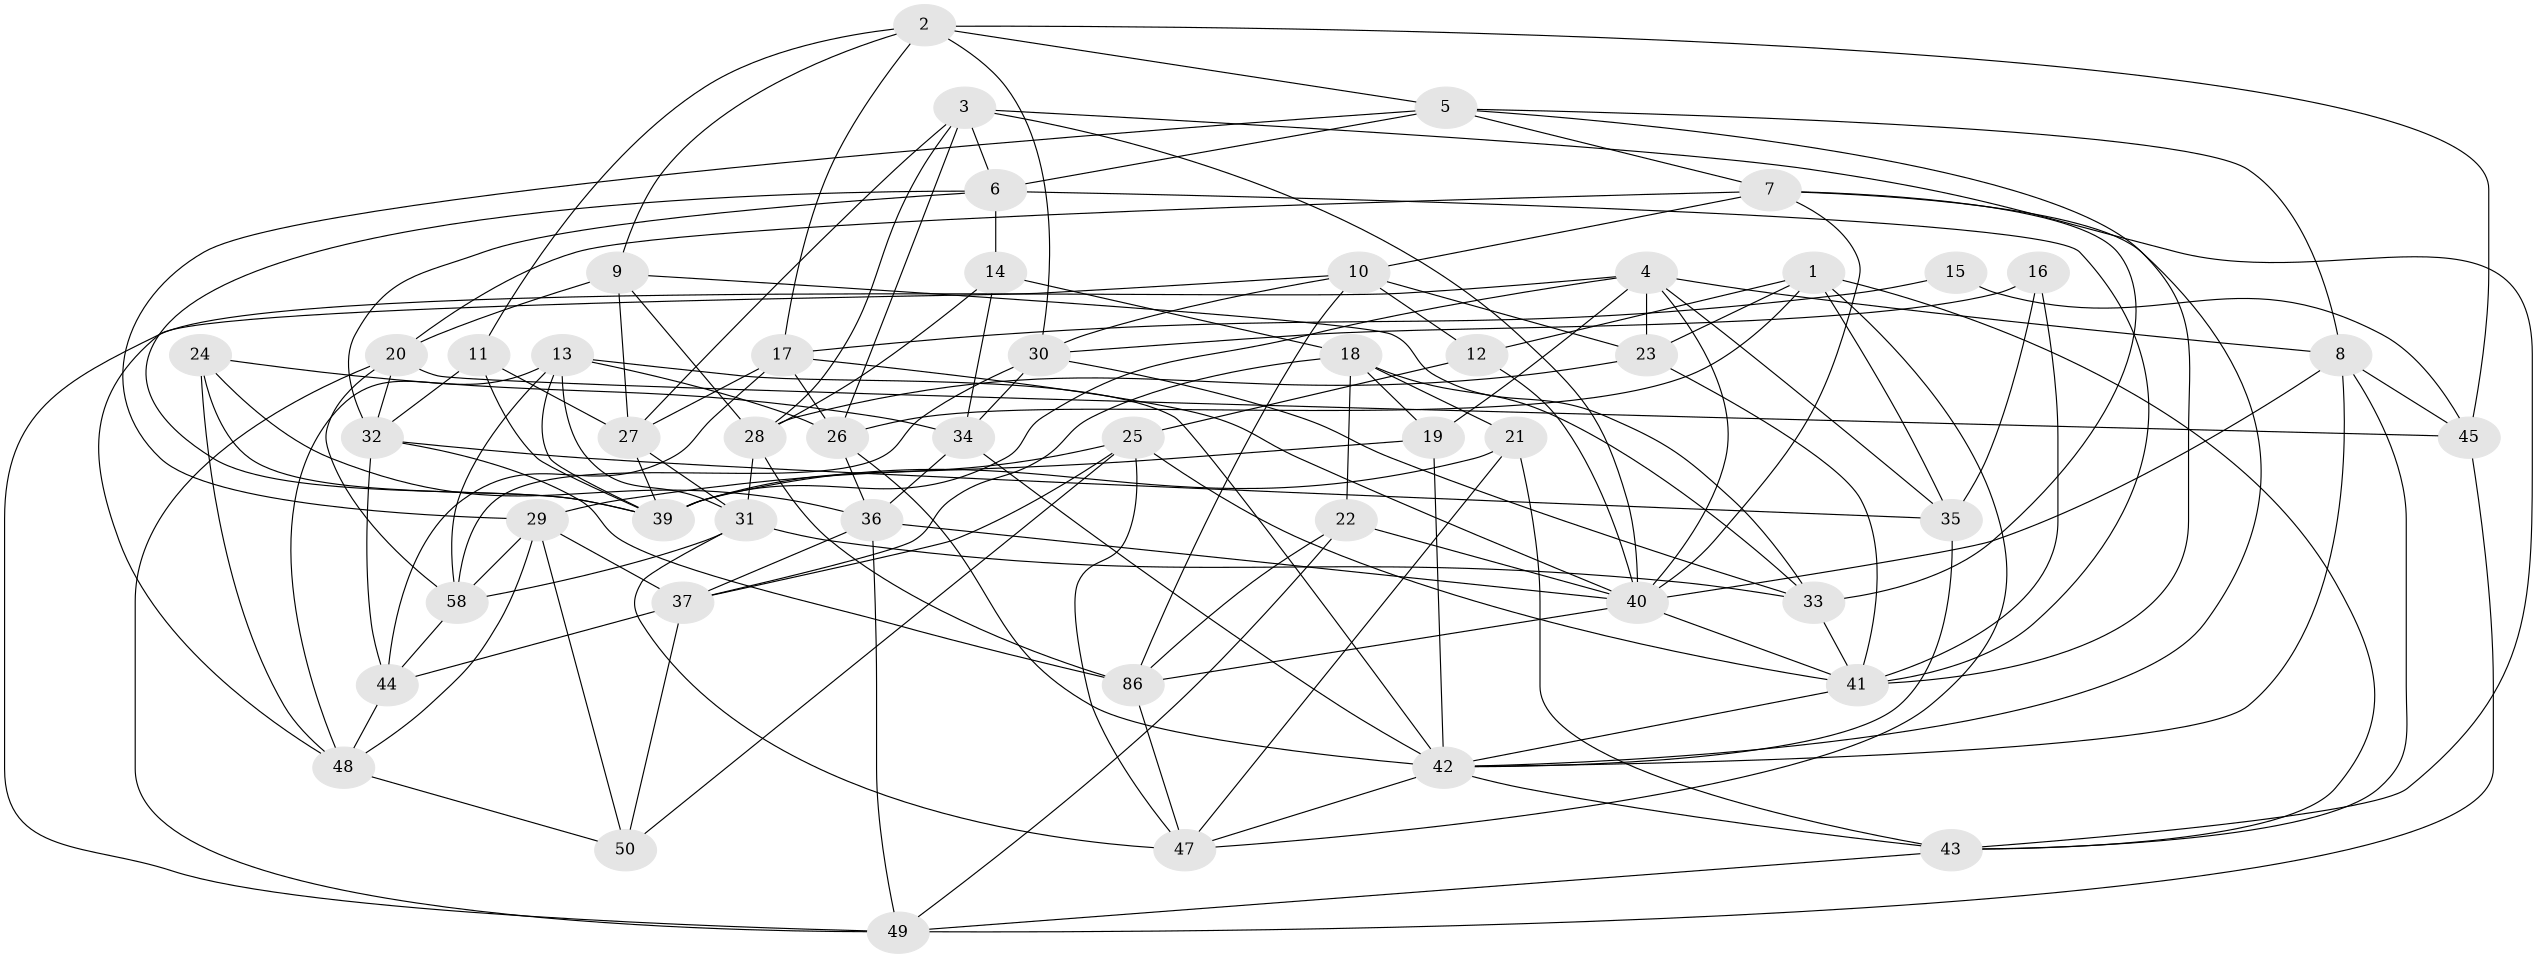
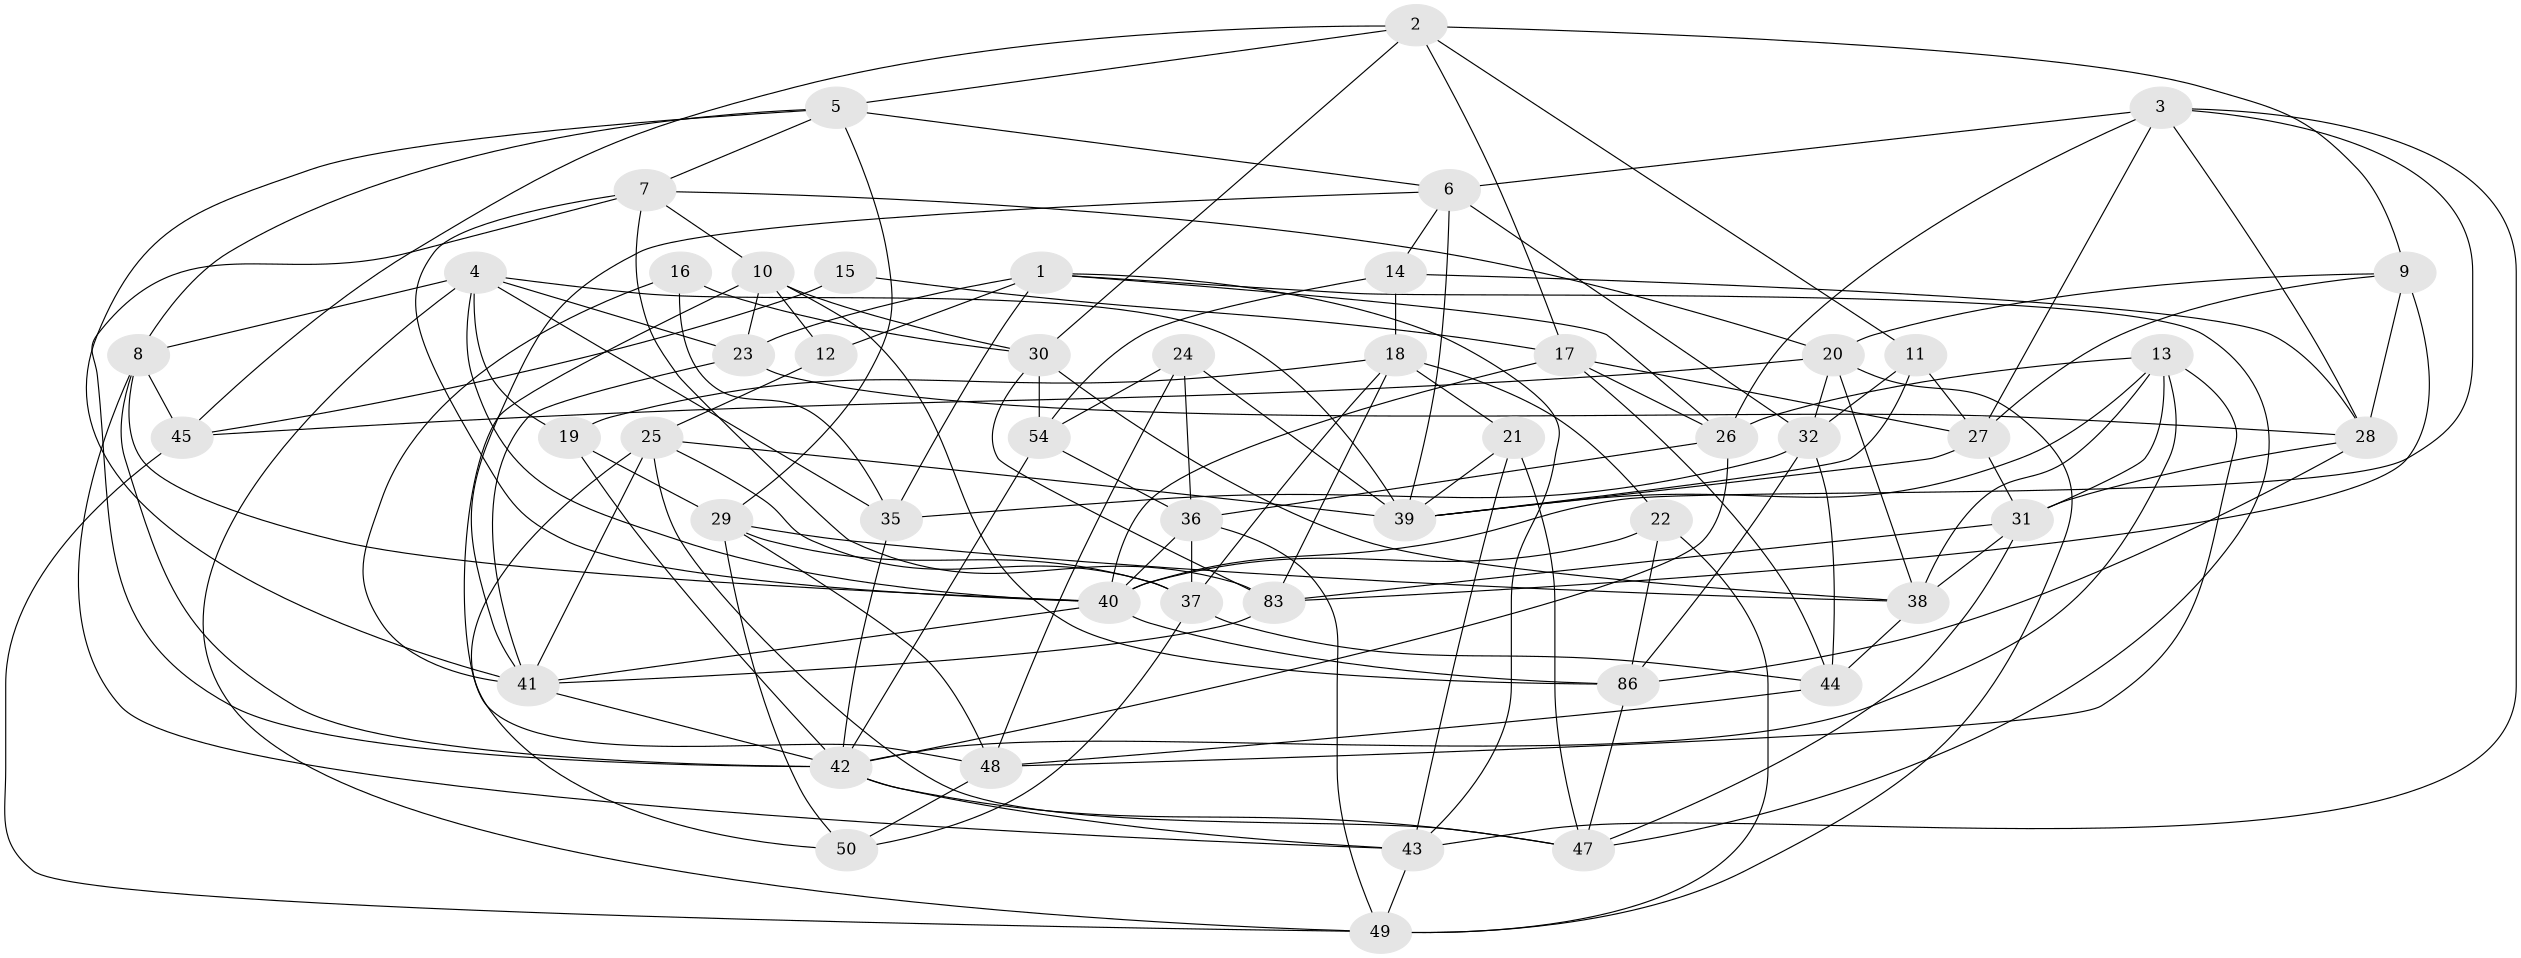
node "34": label "34" -> "54"
edge "12" -- "40": removed
node "58": label "58" -> "38"
node "33": label "33" -> "83"
